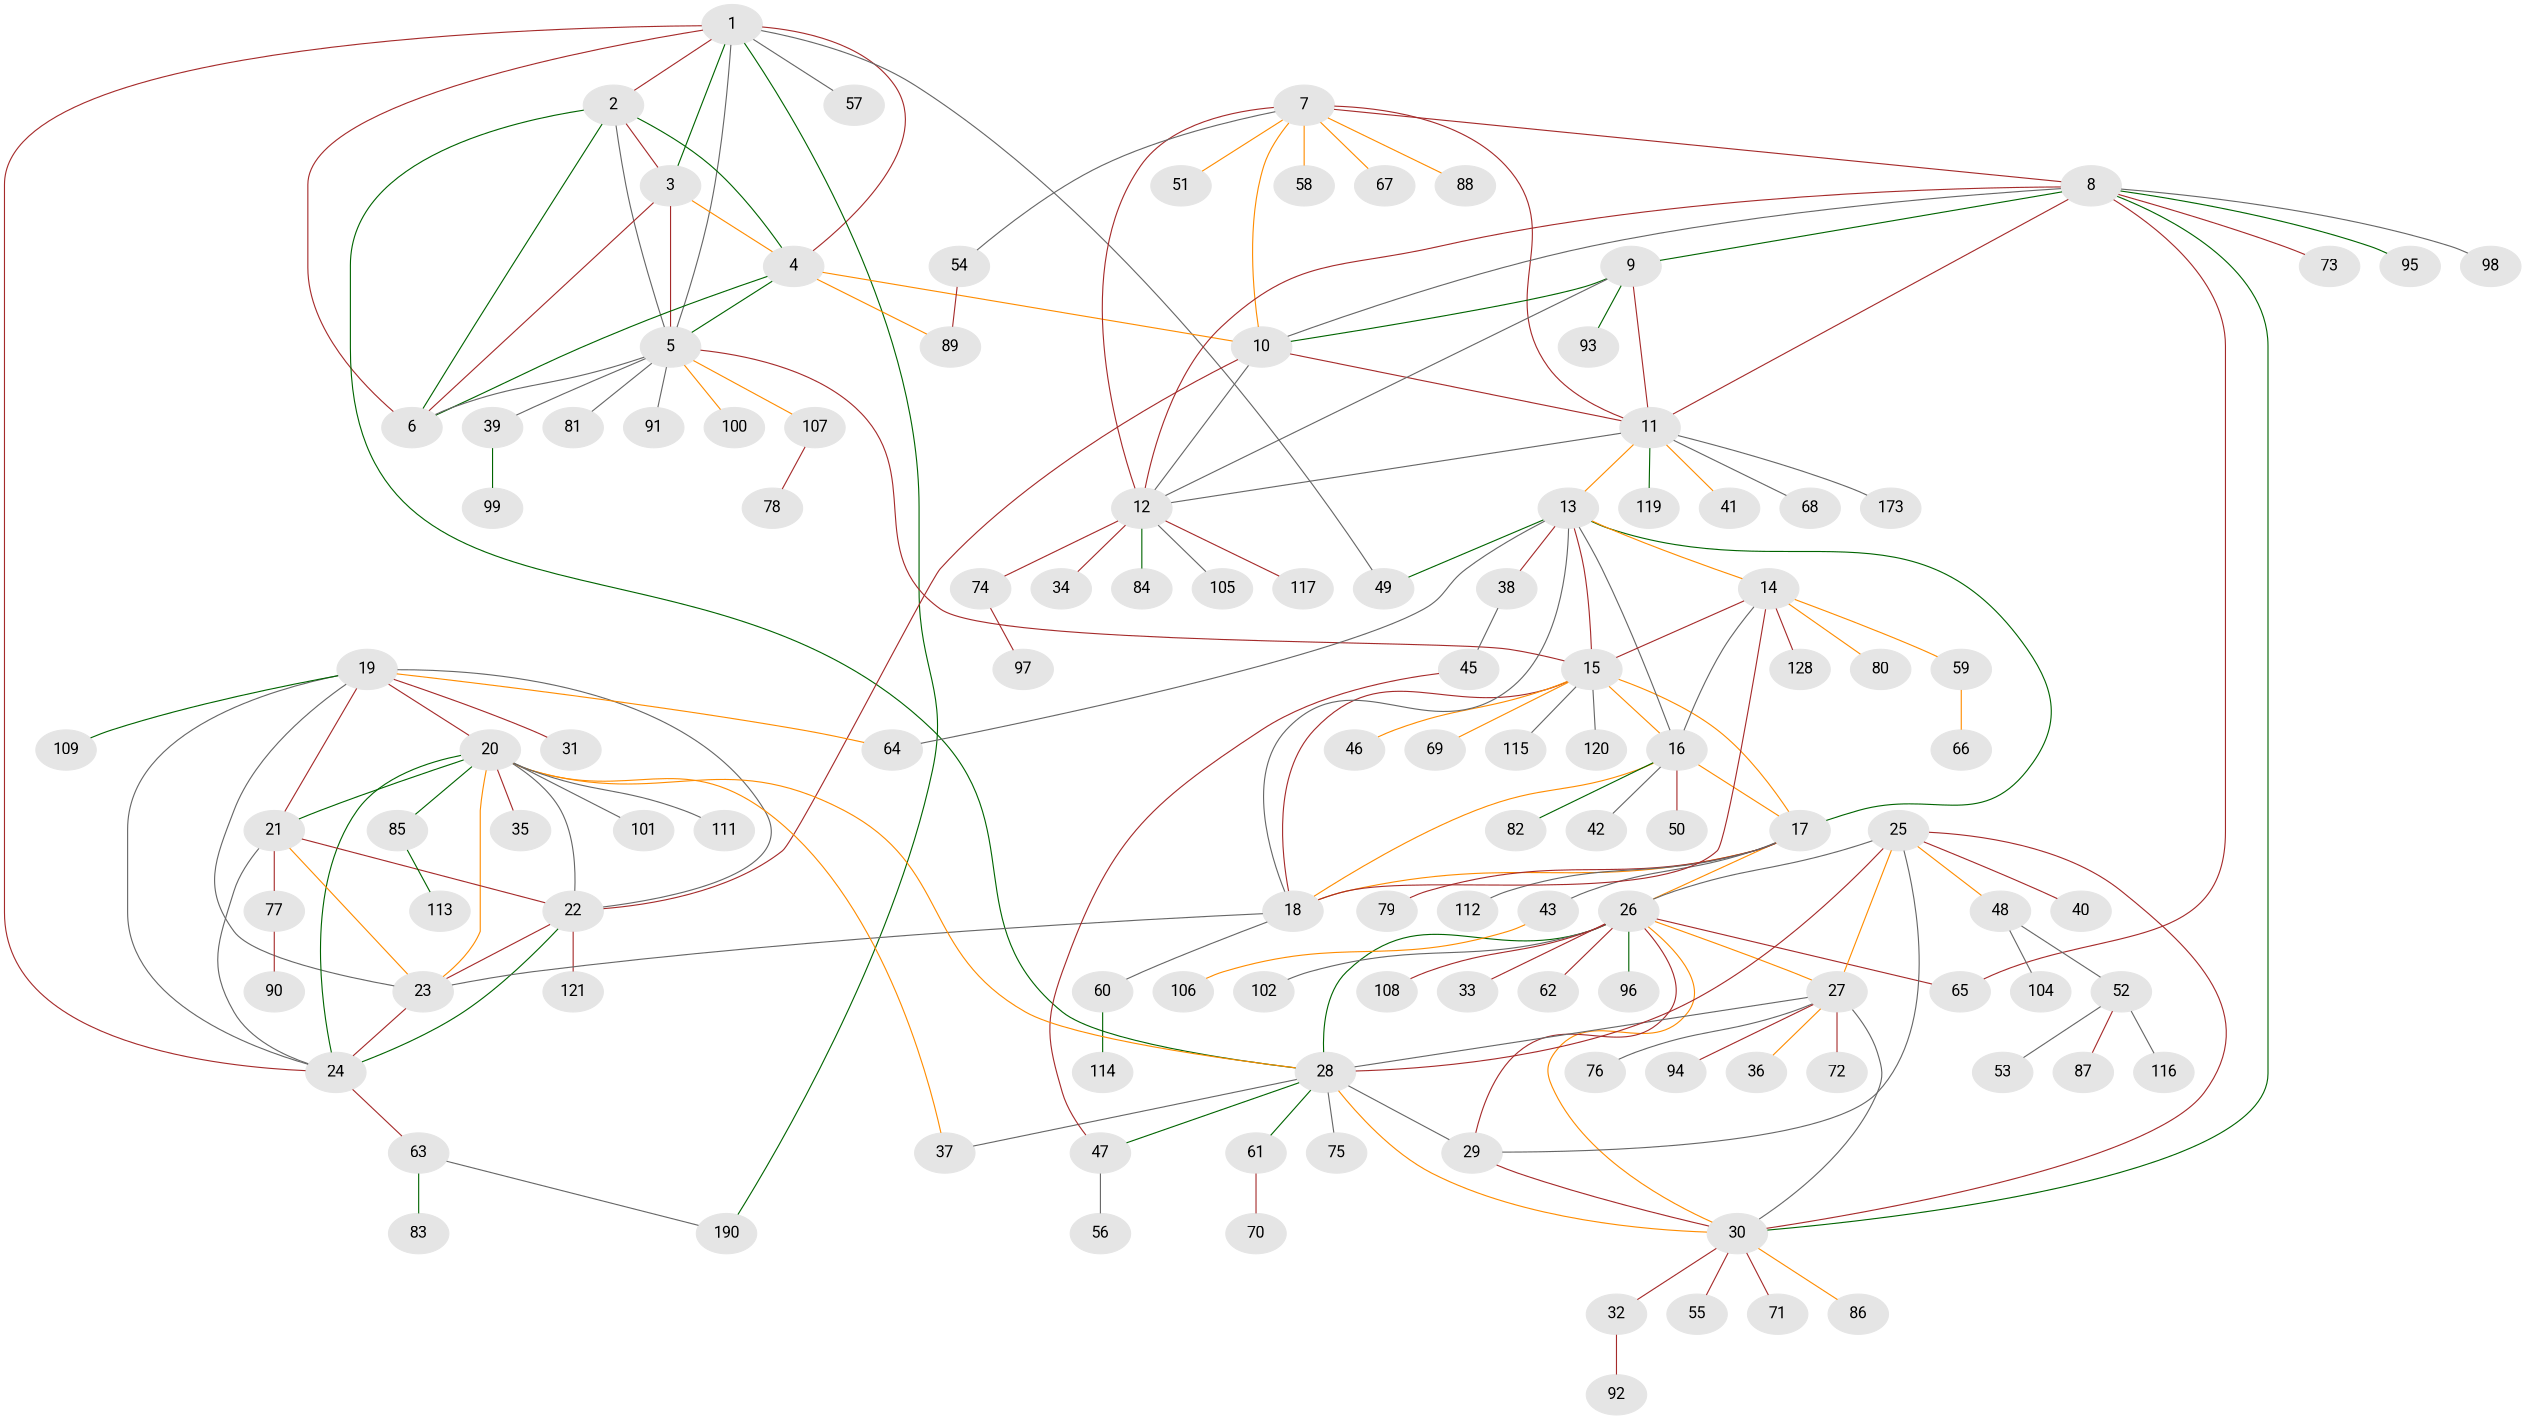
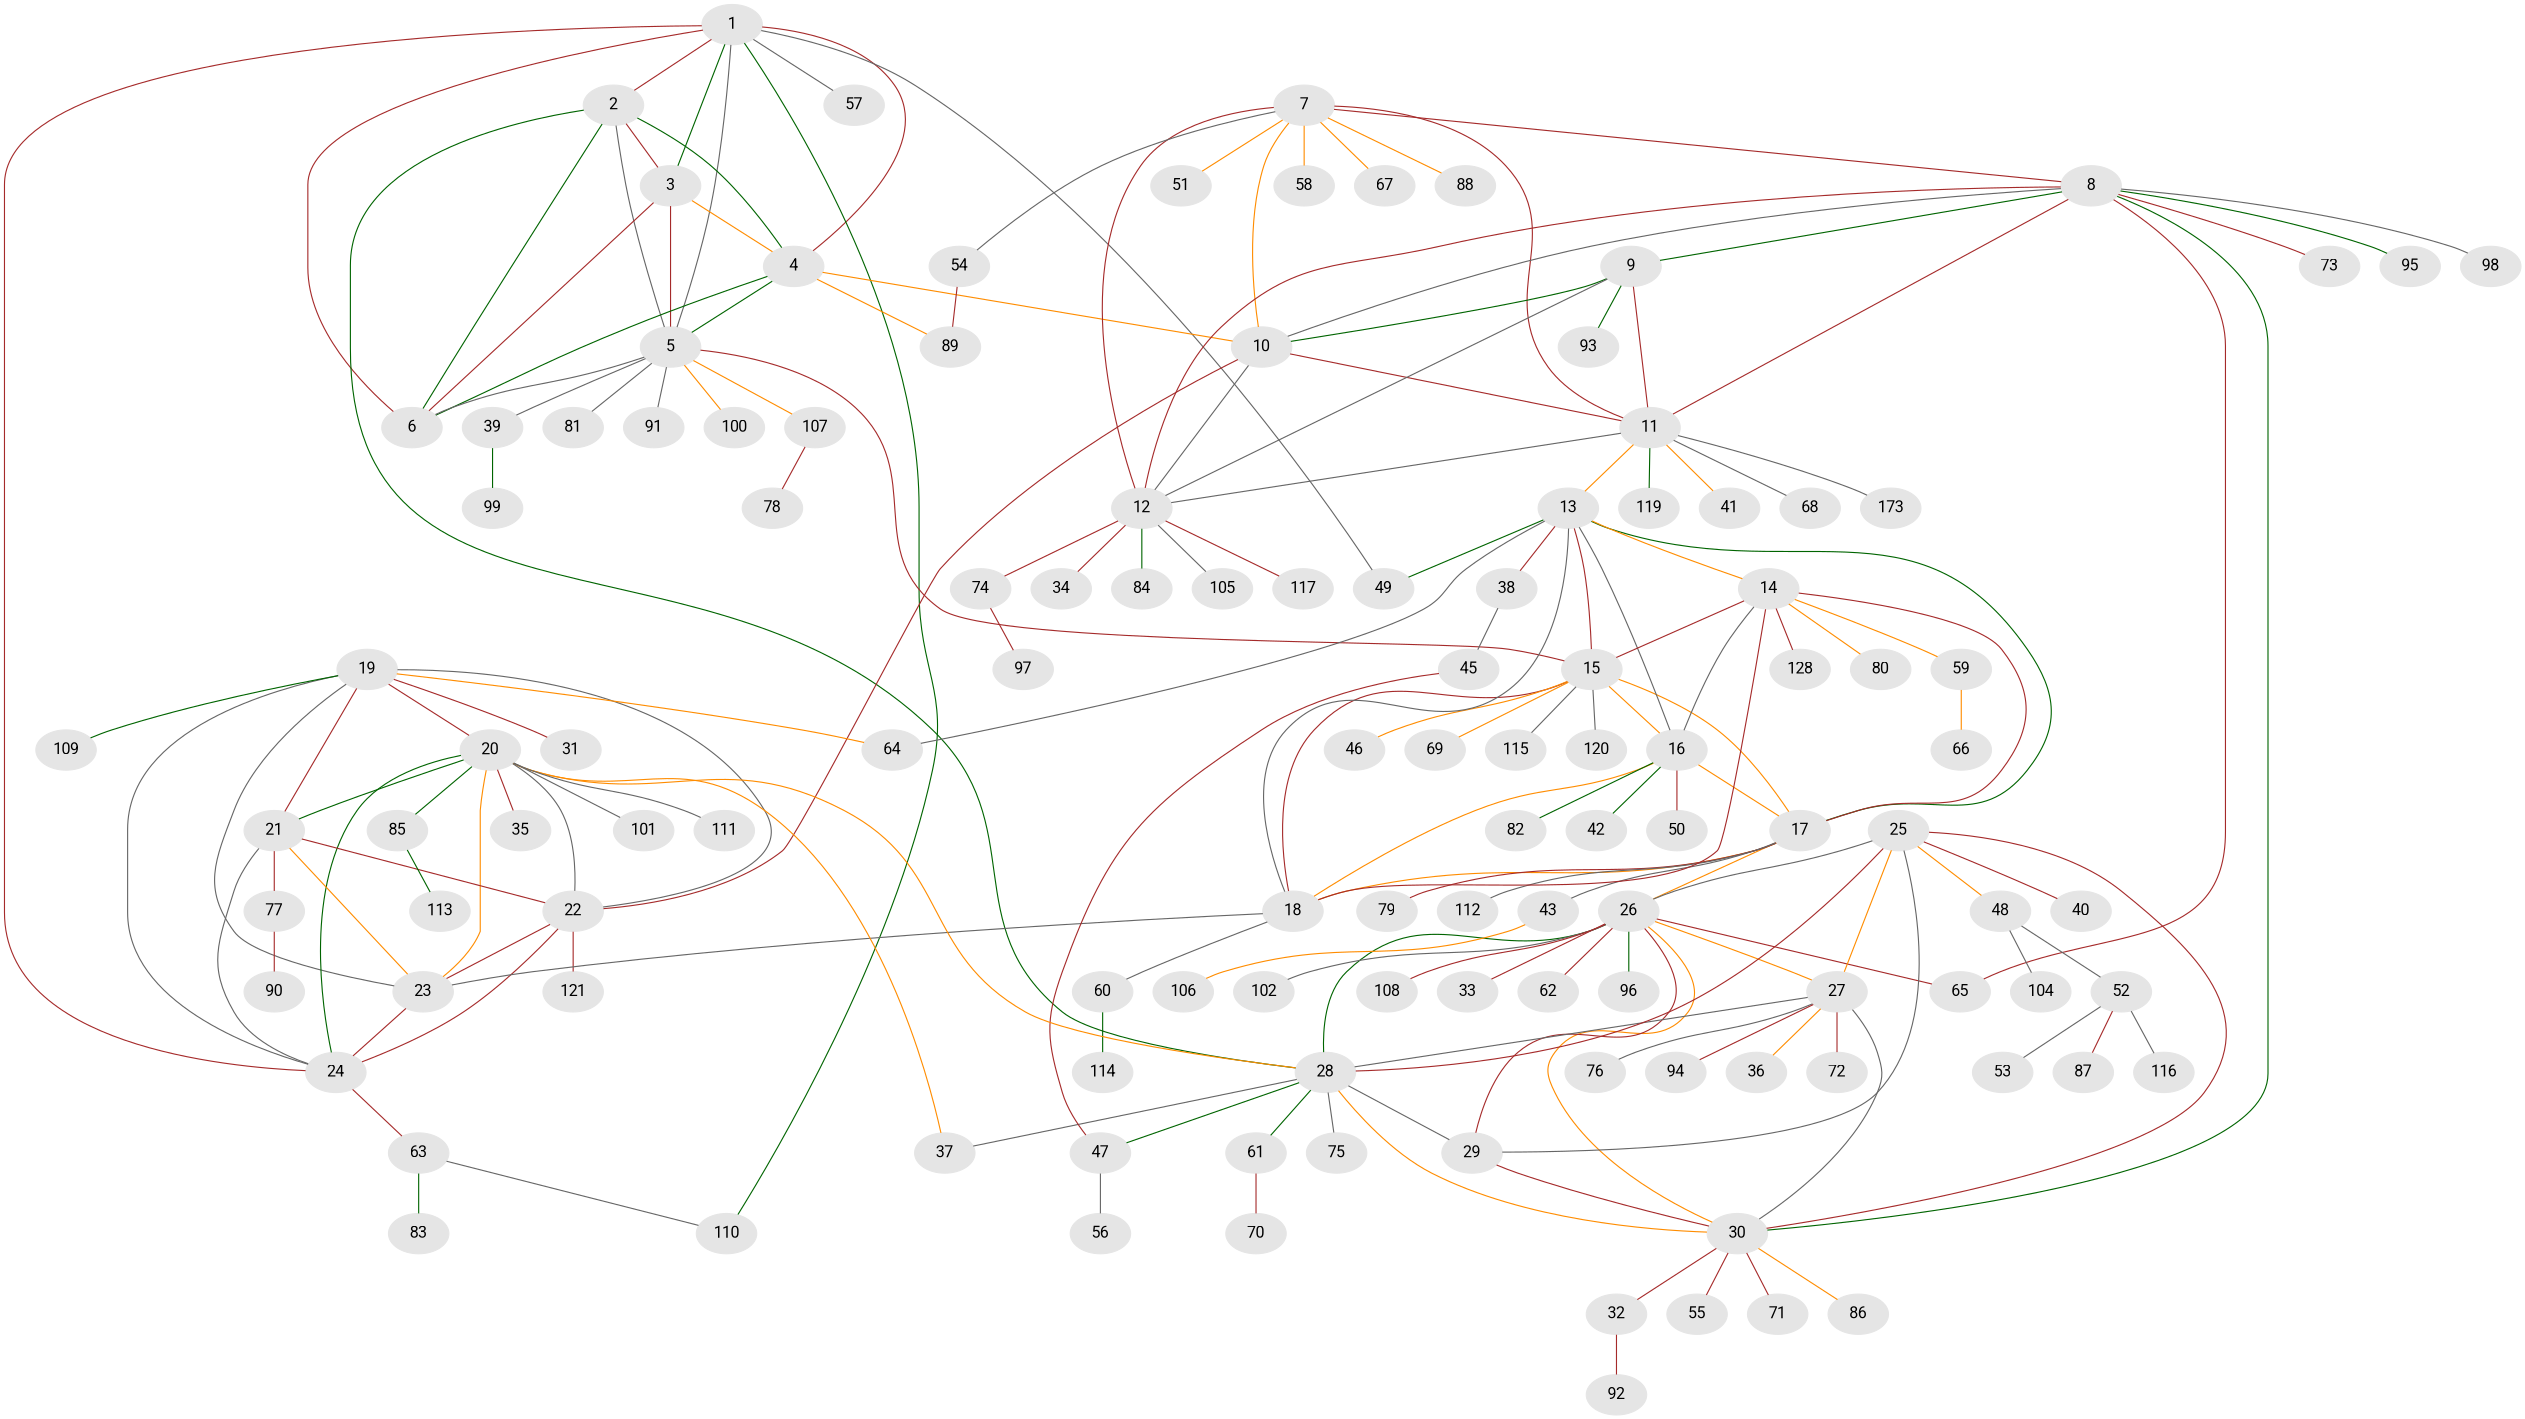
edge "14" -- "17": added
edge "16" -- "42": color gray40 -> darkgreen
edge "22" -- "24": color darkgreen -> brown
node "190": label "190" -> "110"
